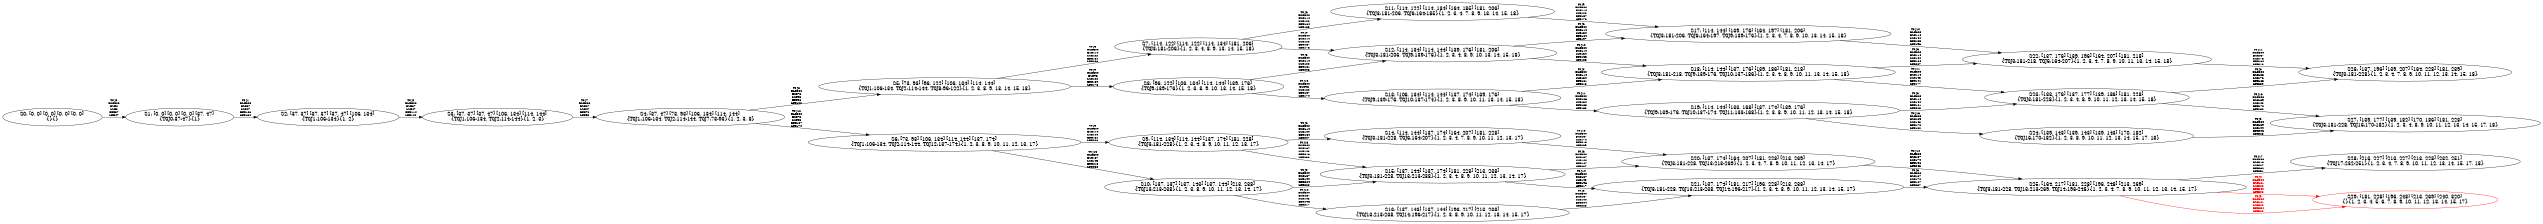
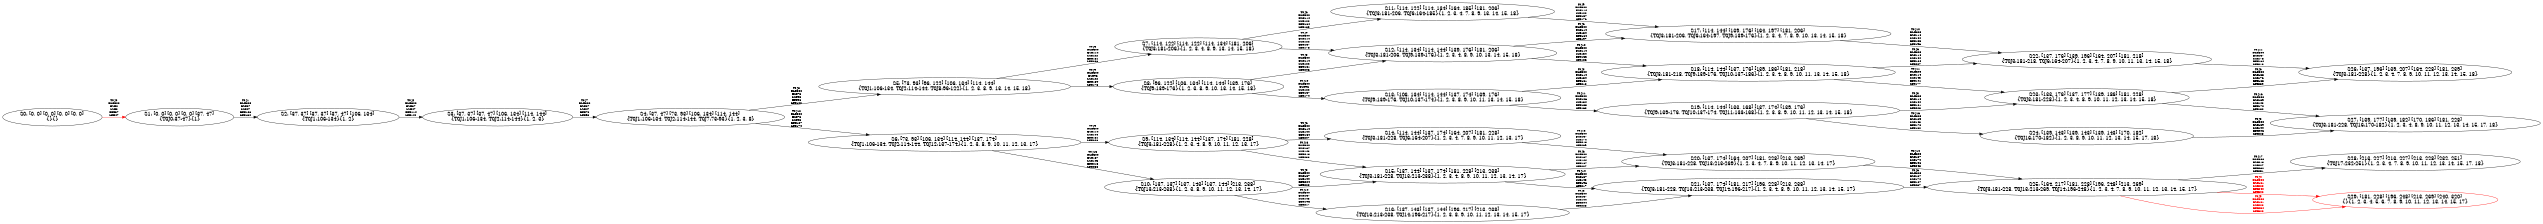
edge "S0: [0, 0] [0, 0] [0, 0] [0, 0] {}{}" -> "S1: [0, 0] [0, 0] [0, 0] [37, 47] {T0J0:37-47}{1}": color black -> Red
